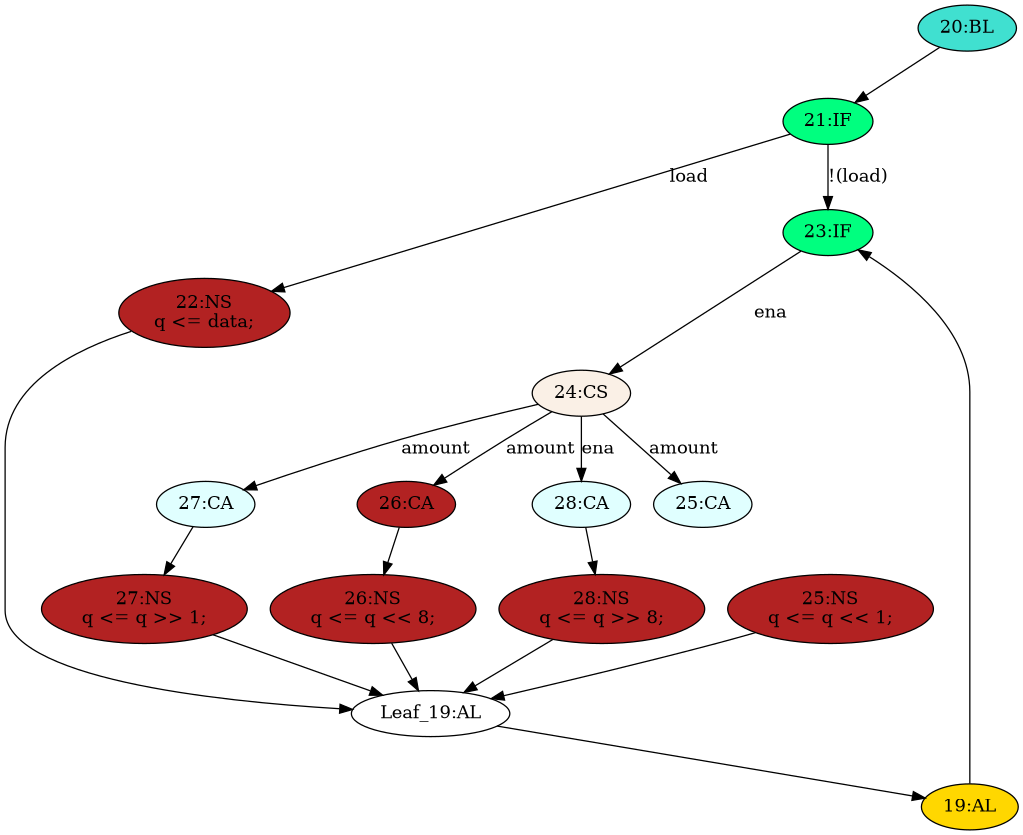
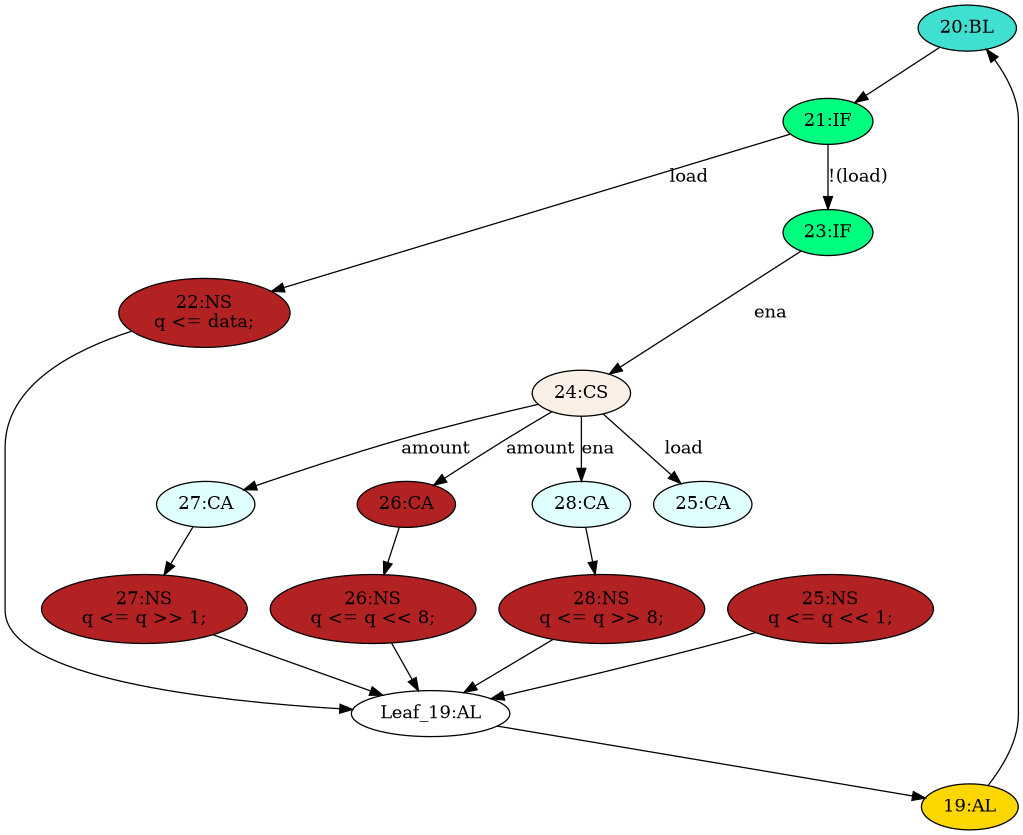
edge "24:CS" -> "25:CA": label "amount" -> "load"
edge "19:AL" -> "23:IF": now "19:AL" -> "20:BL"
